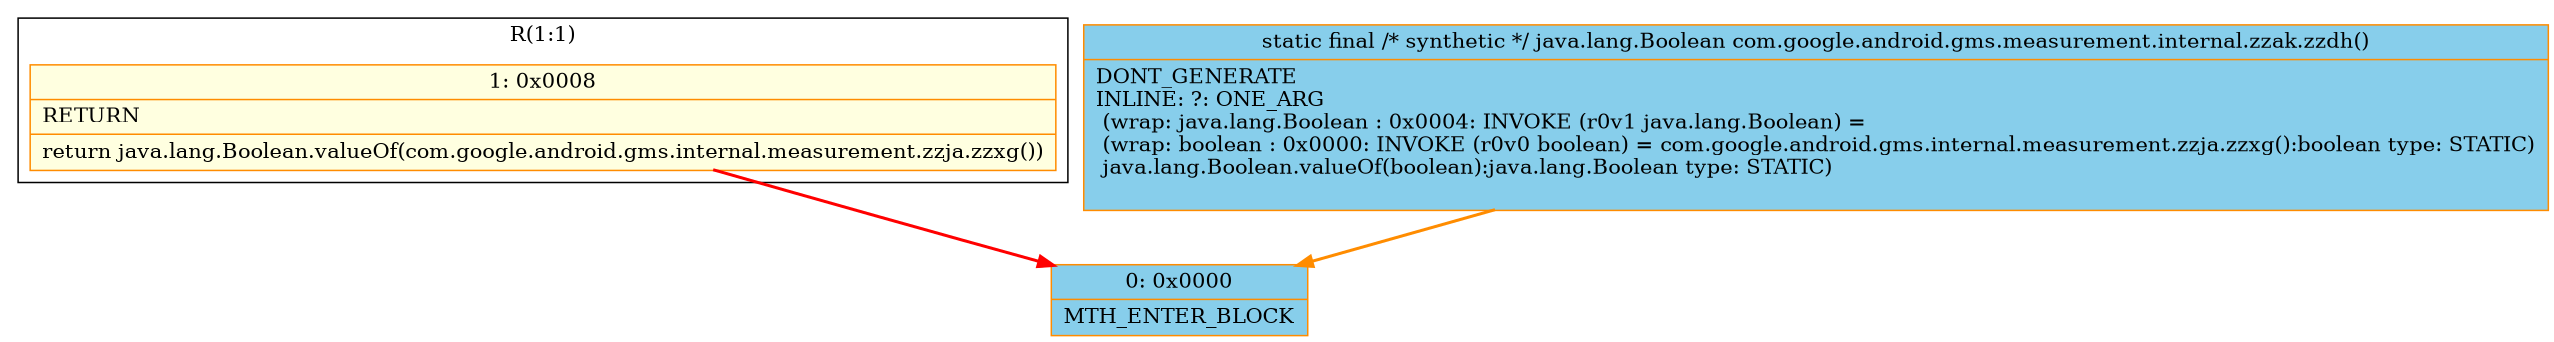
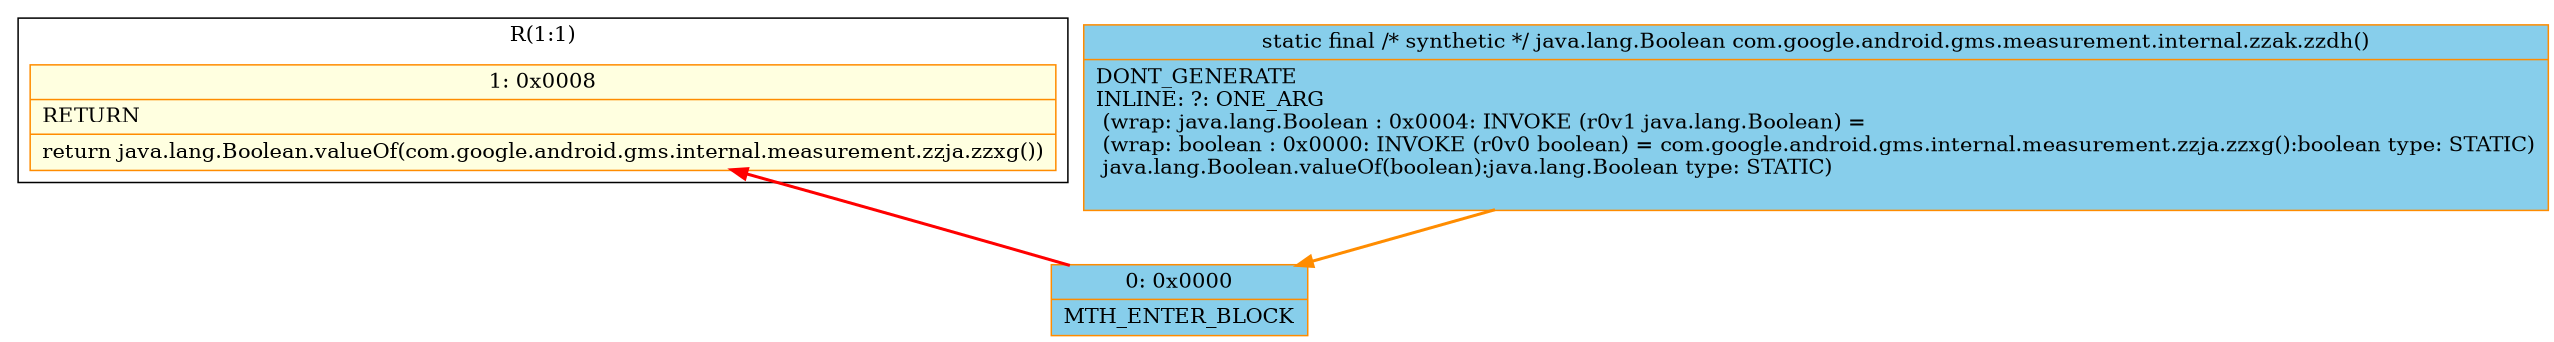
edge "1: 0x0008" -> "0: 0x0000": reversed
